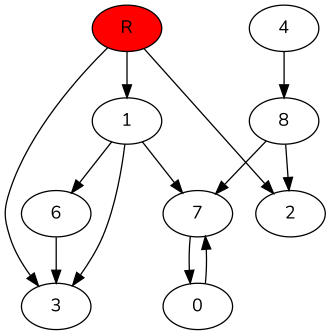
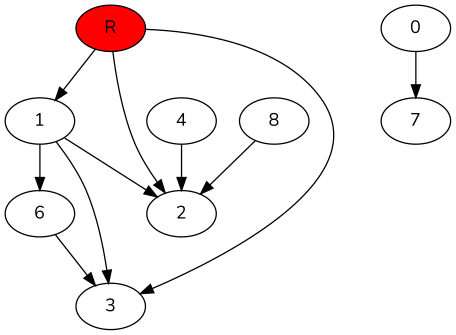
edge "4" -> "8": now "4" -> "2"
edge "8" -> "7": removed
edge "1" -> "7": now "1" -> "2"
edge "7" -> "0": removed
